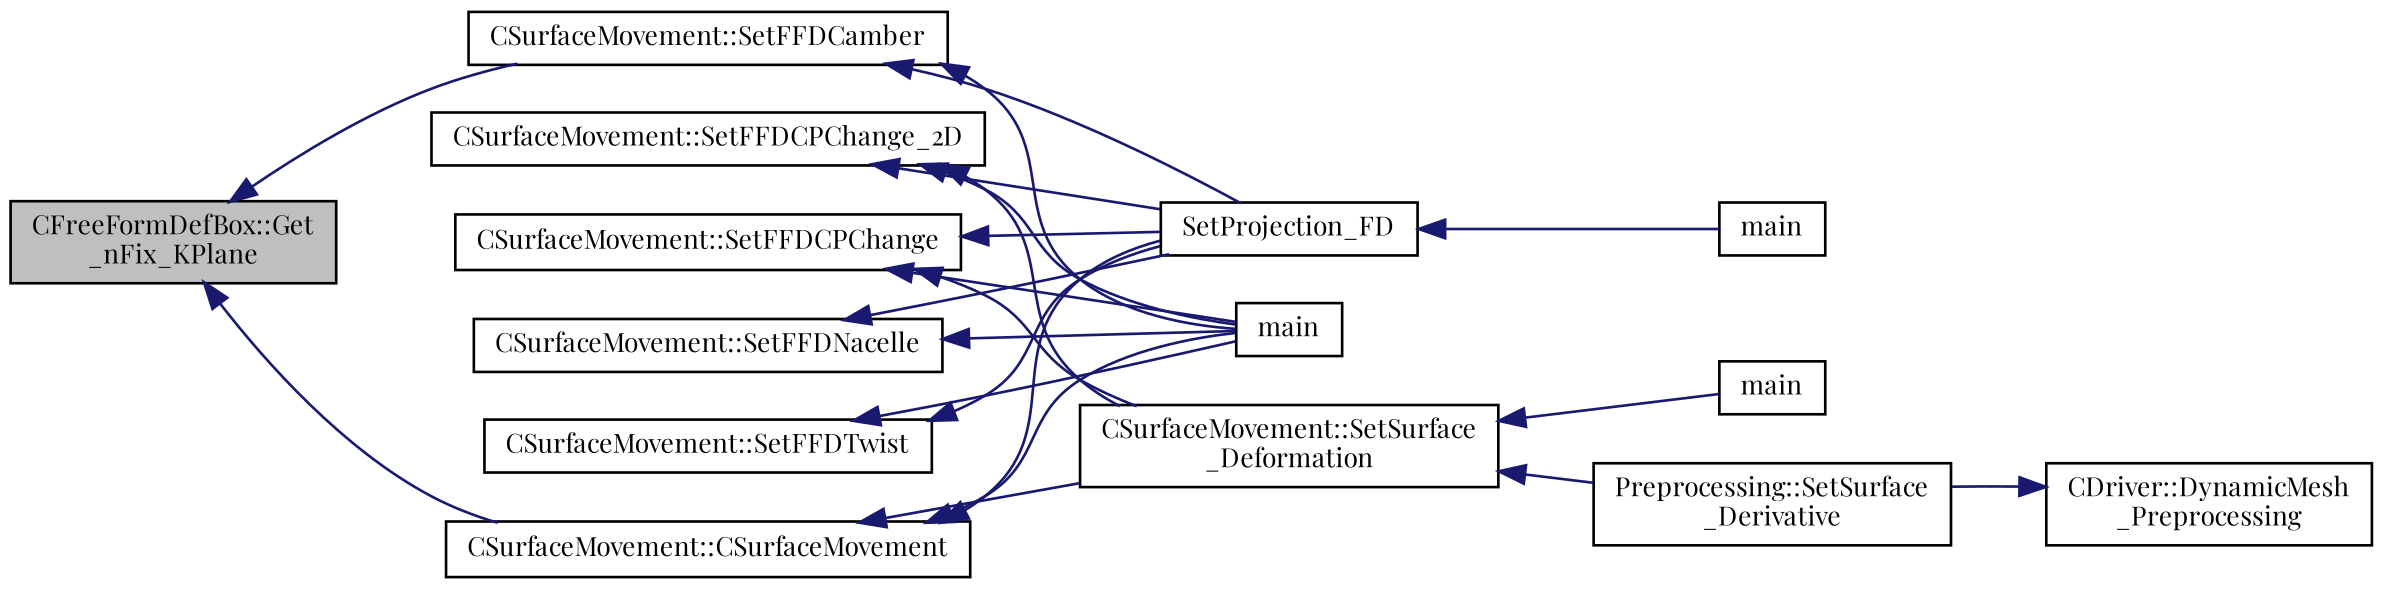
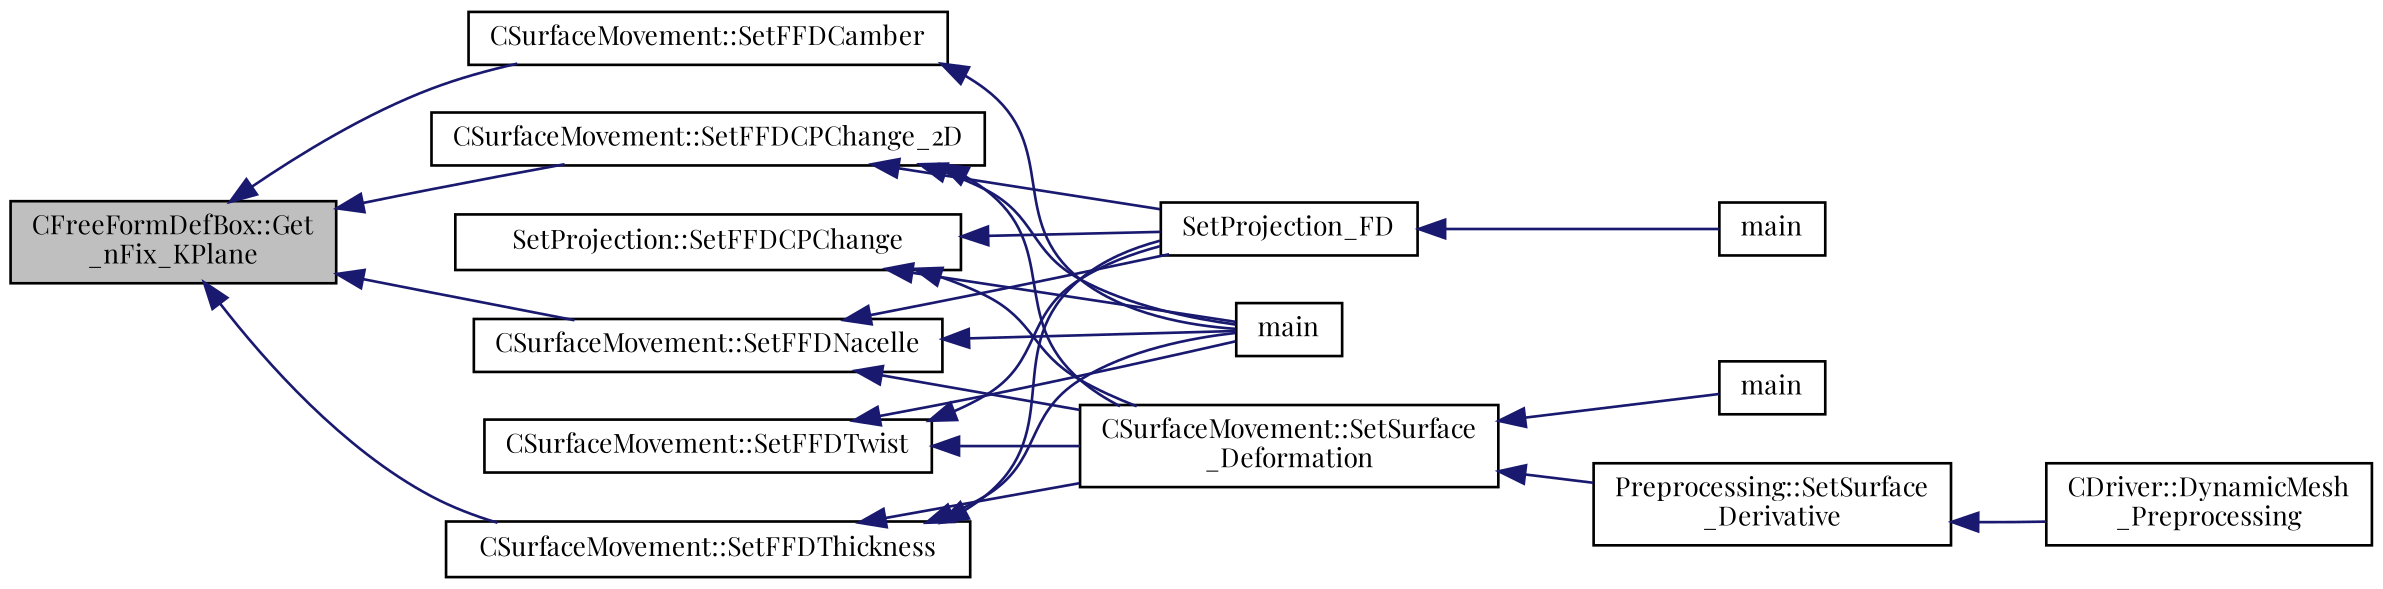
edge "SetProjection_FD" -> "CSurfaceMovement::SetFFDCamber": removed
edge "CSurfaceMovement::SetFFDCPChange_2D" -> "CFreeFormDefBox::Get _nFix_KPlane": added
node "CSurfaceMovement::SetFFDCPChange": label "CSurfaceMovement::SetFFDCPChange" -> "SetProjection::SetFFDCPChange"
edge "CSurfaceMovement::SetFFDNacelle" -> "CFreeFormDefBox::Get _nFix_KPlane": added
edge "CSurfaceMovement::SetSurface _Deformation" -> "CSurfaceMovement::SetFFDNacelle": added
edge "CSurfaceMovement::SetSurface _Deformation" -> "CSurfaceMovement::SetFFDTwist": added
edge "Preprocessing::SetSurface _Derivative" -> "CDriver::DynamicMesh _Preprocessing": reversed
node "CSurfaceMovement::CSurfaceMovement": label "CSurfaceMovement::CSurfaceMovement" -> "CSurfaceMovement::SetFFDThickness"
